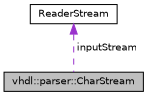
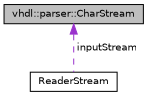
edge "vhdl::parser::CharStream" -> "ReaderStream": reversed
